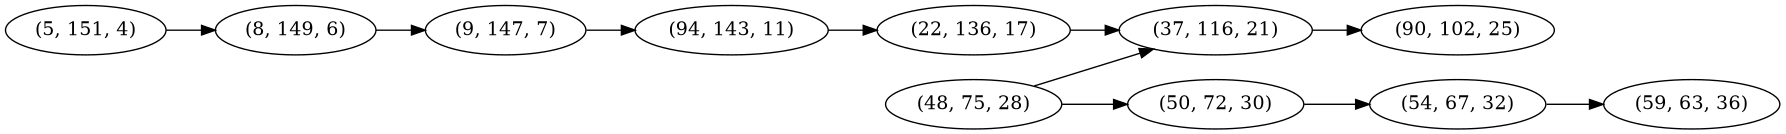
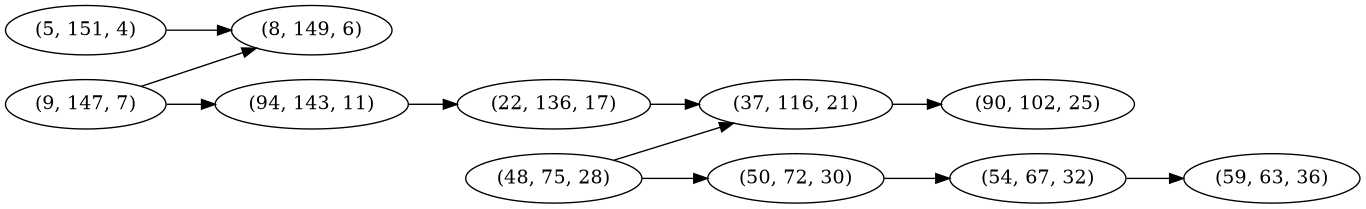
edge "(8, 149, 6)" -> "(9, 147, 7)": reversed
